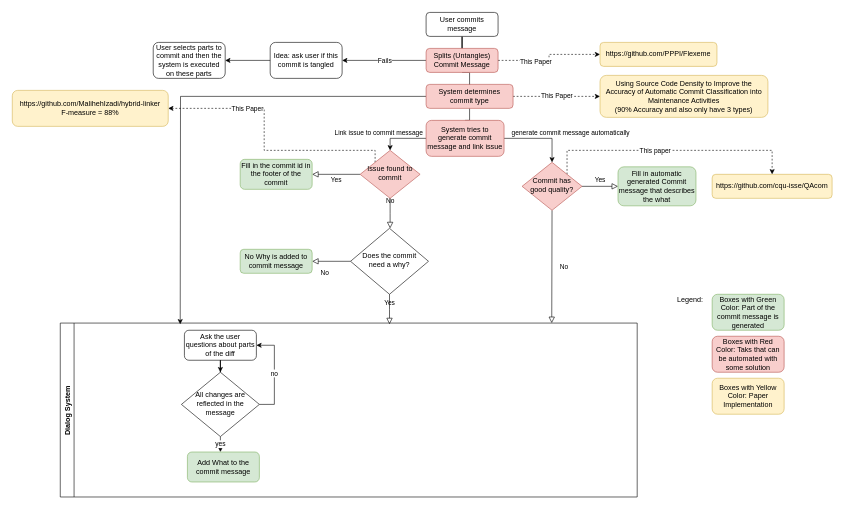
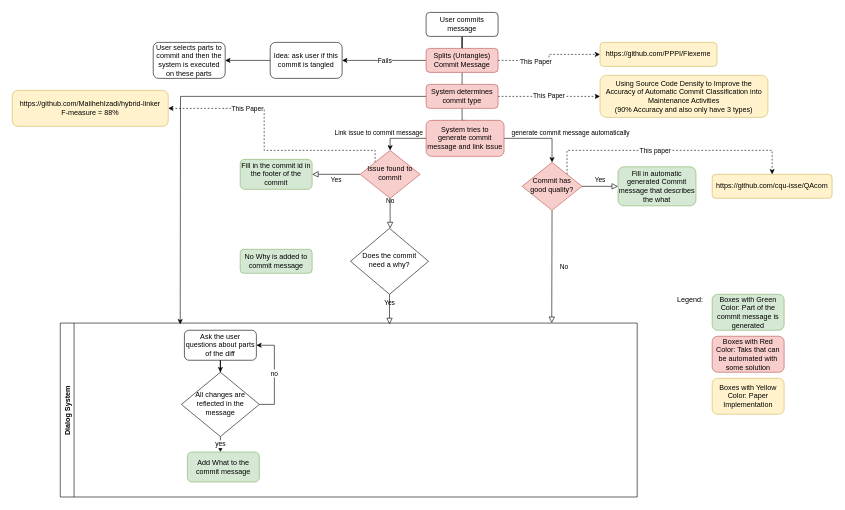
node "System determines commit type": size 87x24 -> 72x24
edge "Does the commit need a why?" -> "No Why is added to commit message": removed, label "No"
